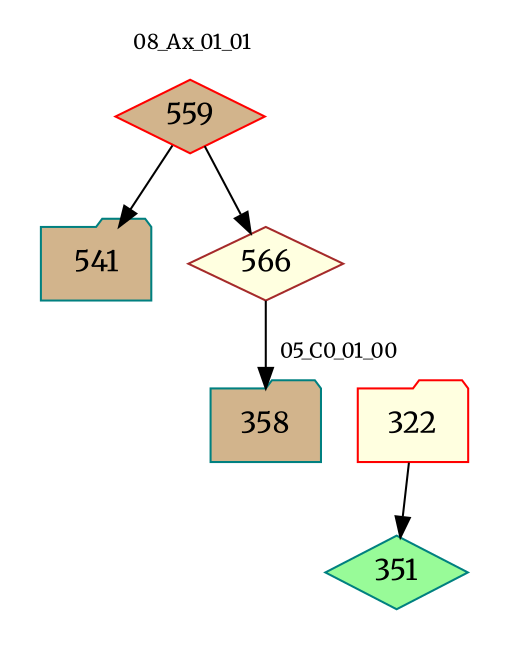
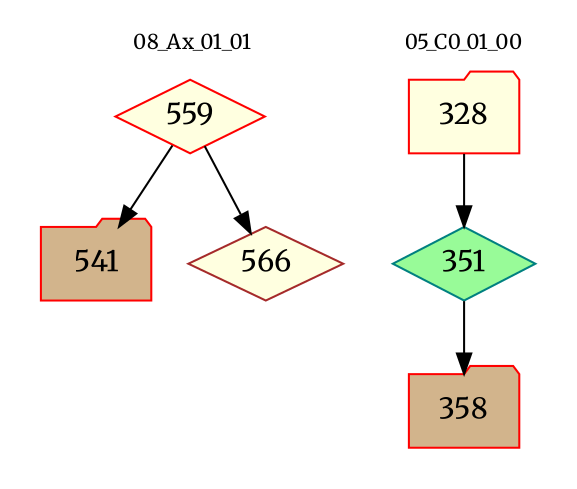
node "559": fillcolor tan -> lightyellow
node "541": color teal -> red
edge "566" -> "358": now "351" -> "358"
node "358": color teal -> red
node "322": label "322" -> "328"
